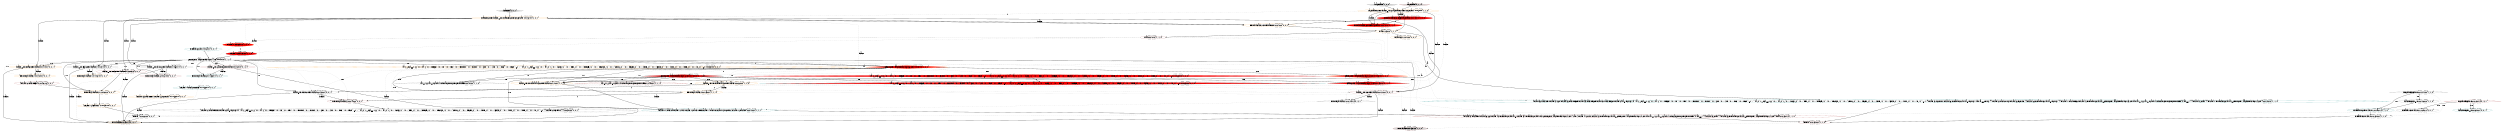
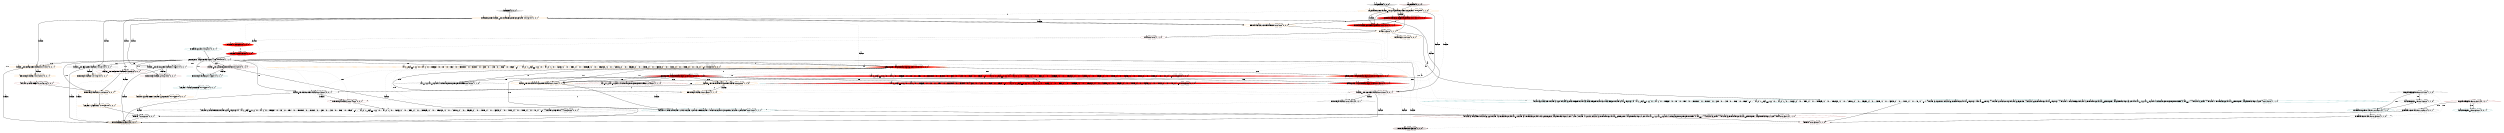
edge "enterOuterAlt(_localctx,2)@@@69@@@['1', '1', '0']" -> "enterOuterAlt(_localctx,5)@@@49@@@['0', '0', '1']": style bold -> dotted
edge "_errHandler.recover(this,re)@@@84@@@['0', '0', '1']" -> "{exitRule()}@@@86@@@['0', '0', '1']": style dotted -> bold
